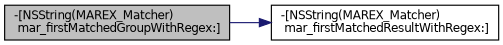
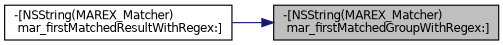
edge "-[NSString(MAREX_Matcher) mar_firstMatchedGroupWithRegex:]" -> "-[NSString(MAREX_Matcher) mar_firstMatchedResultWithRegex:]": reversed
